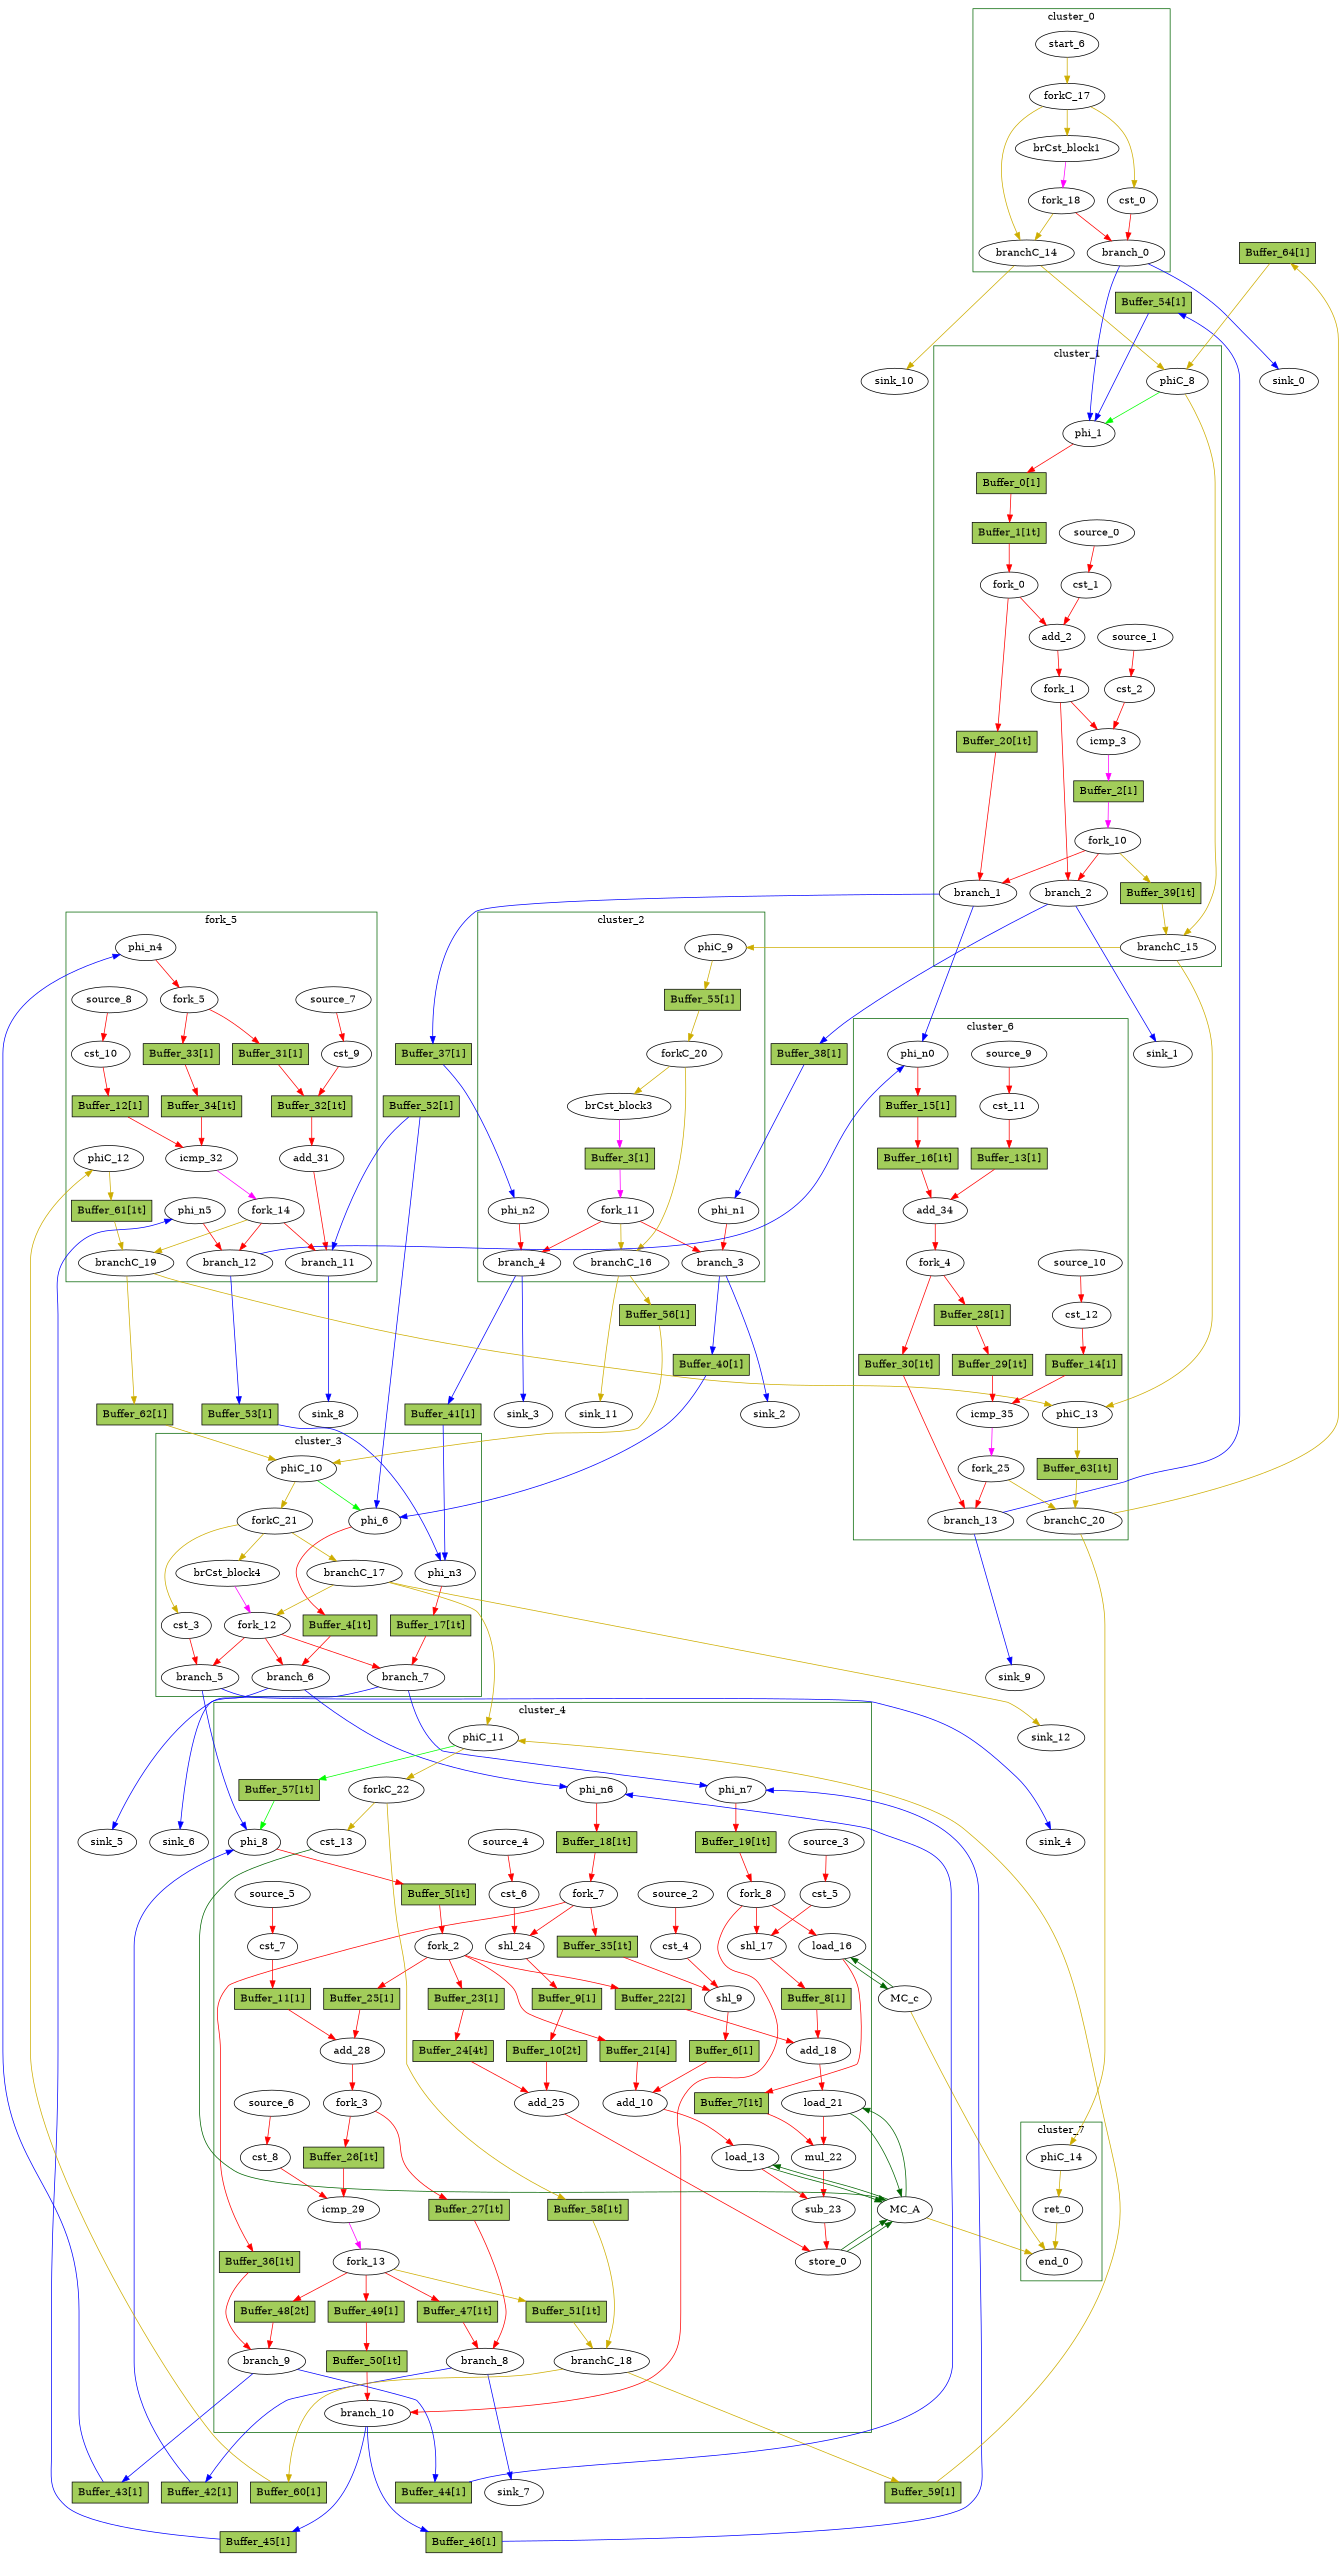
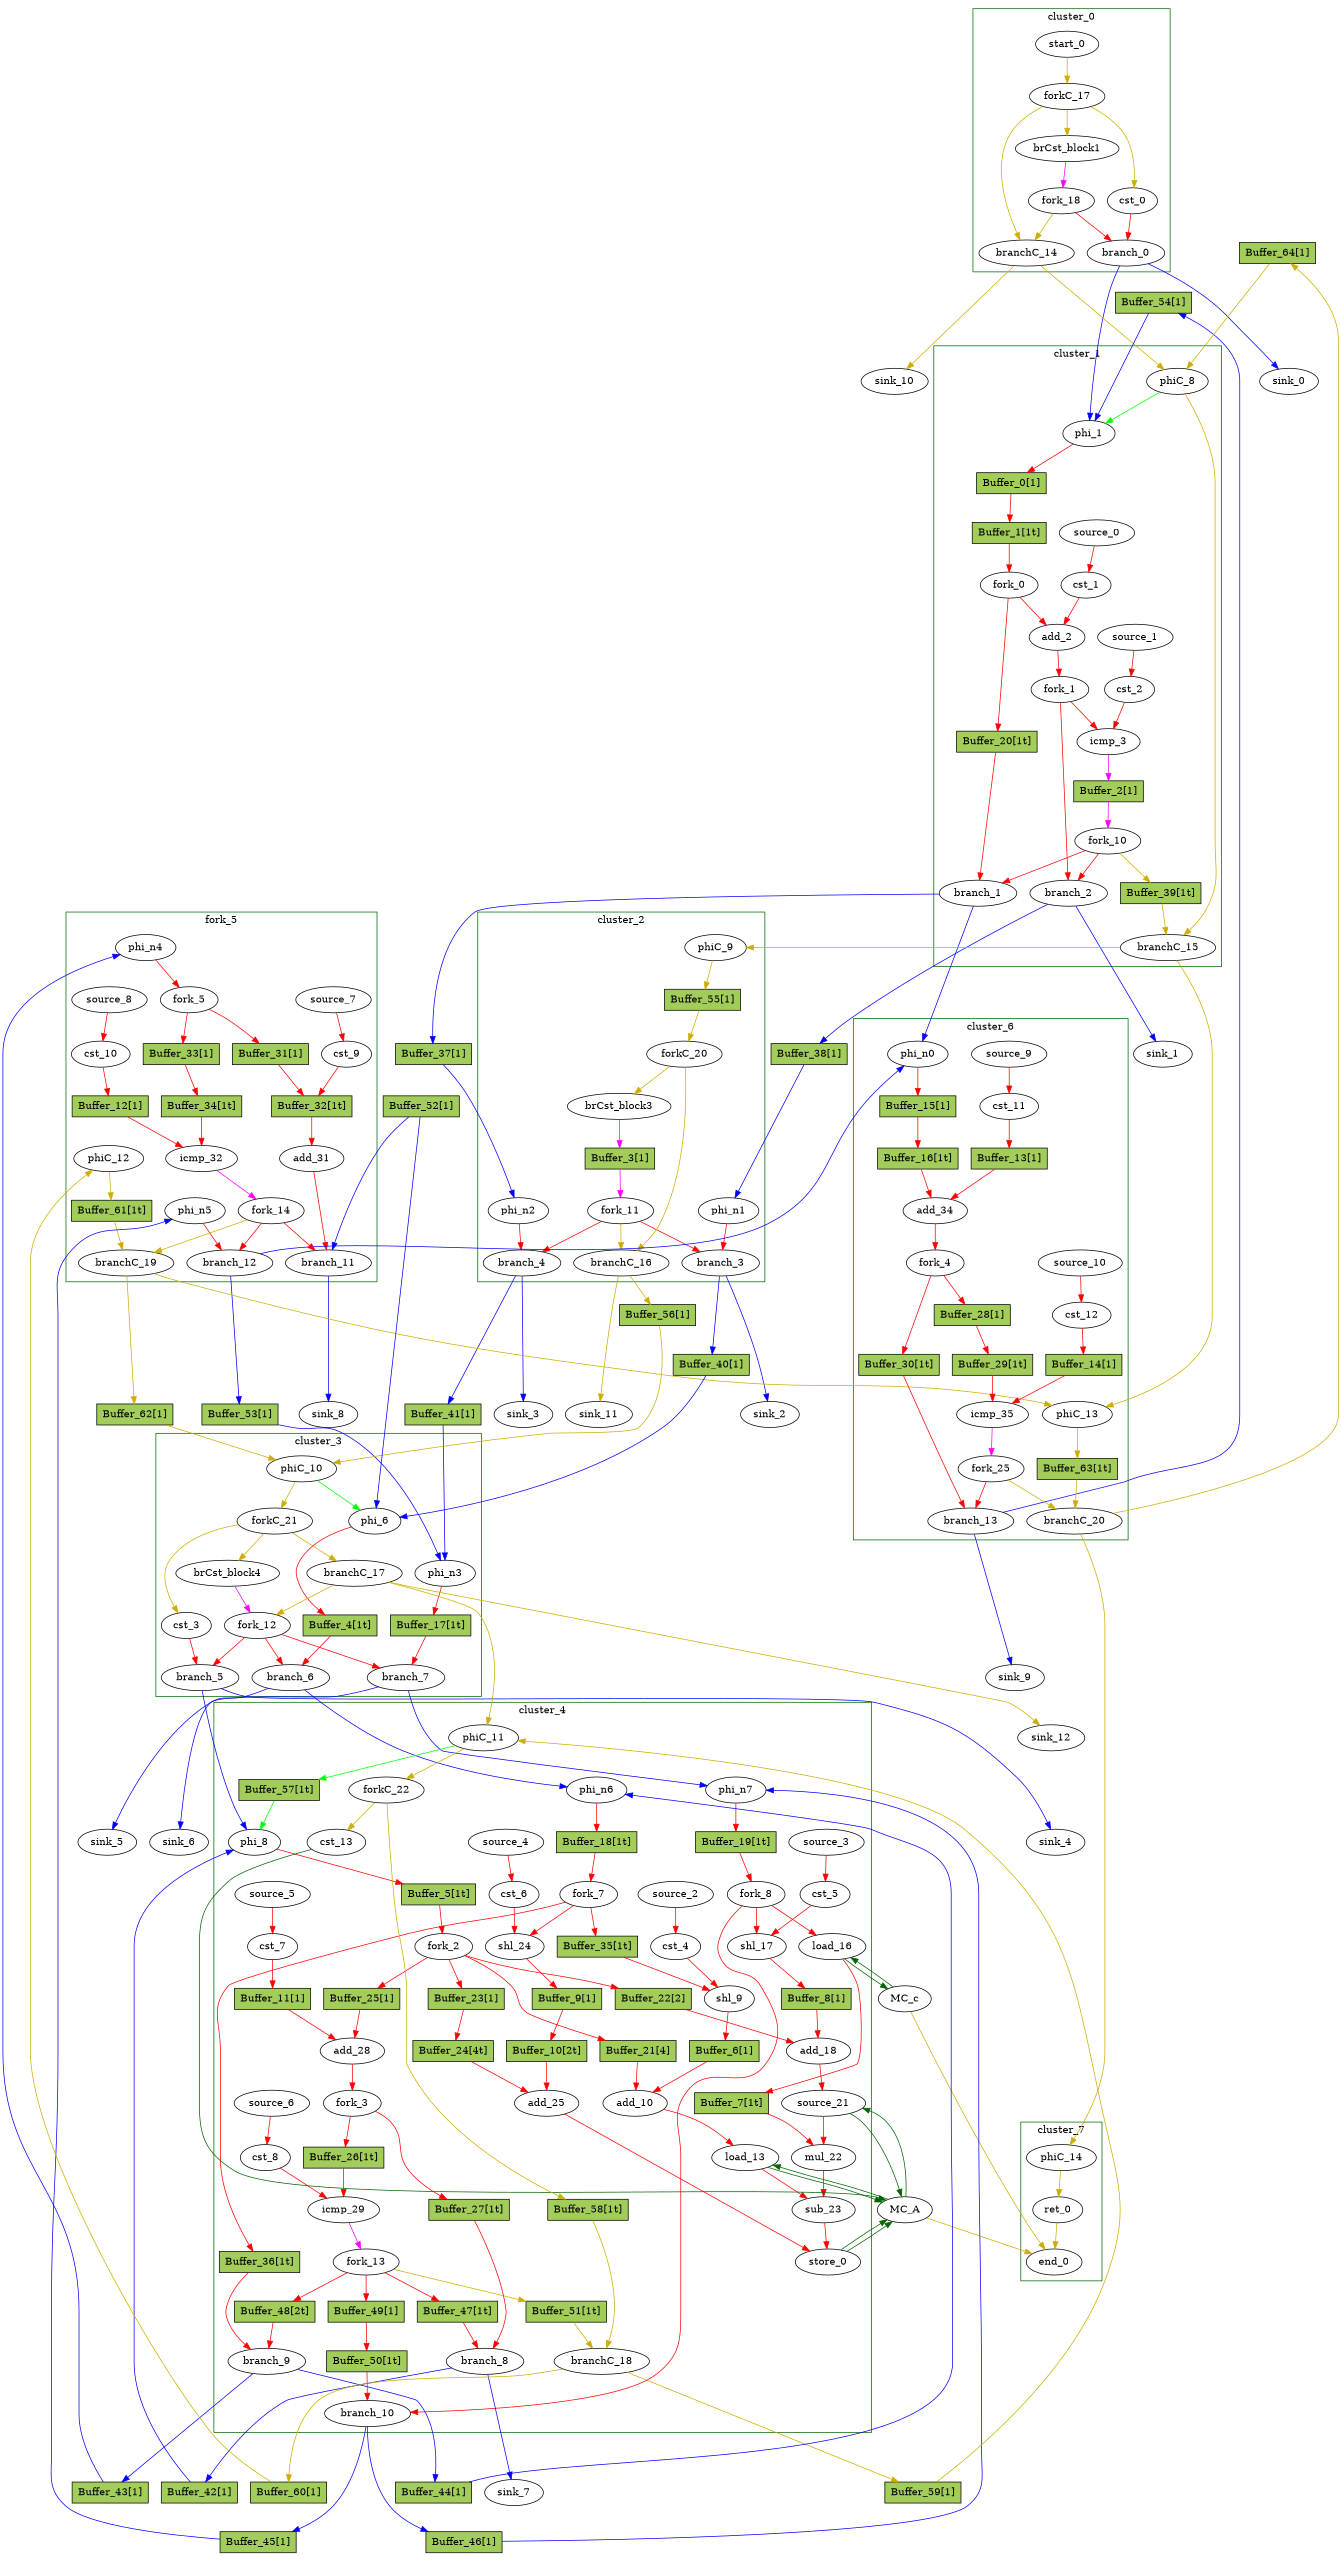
node "start_6": label "start_6" -> "start_0"
node "load_21": label "load_21" -> "source_21"
